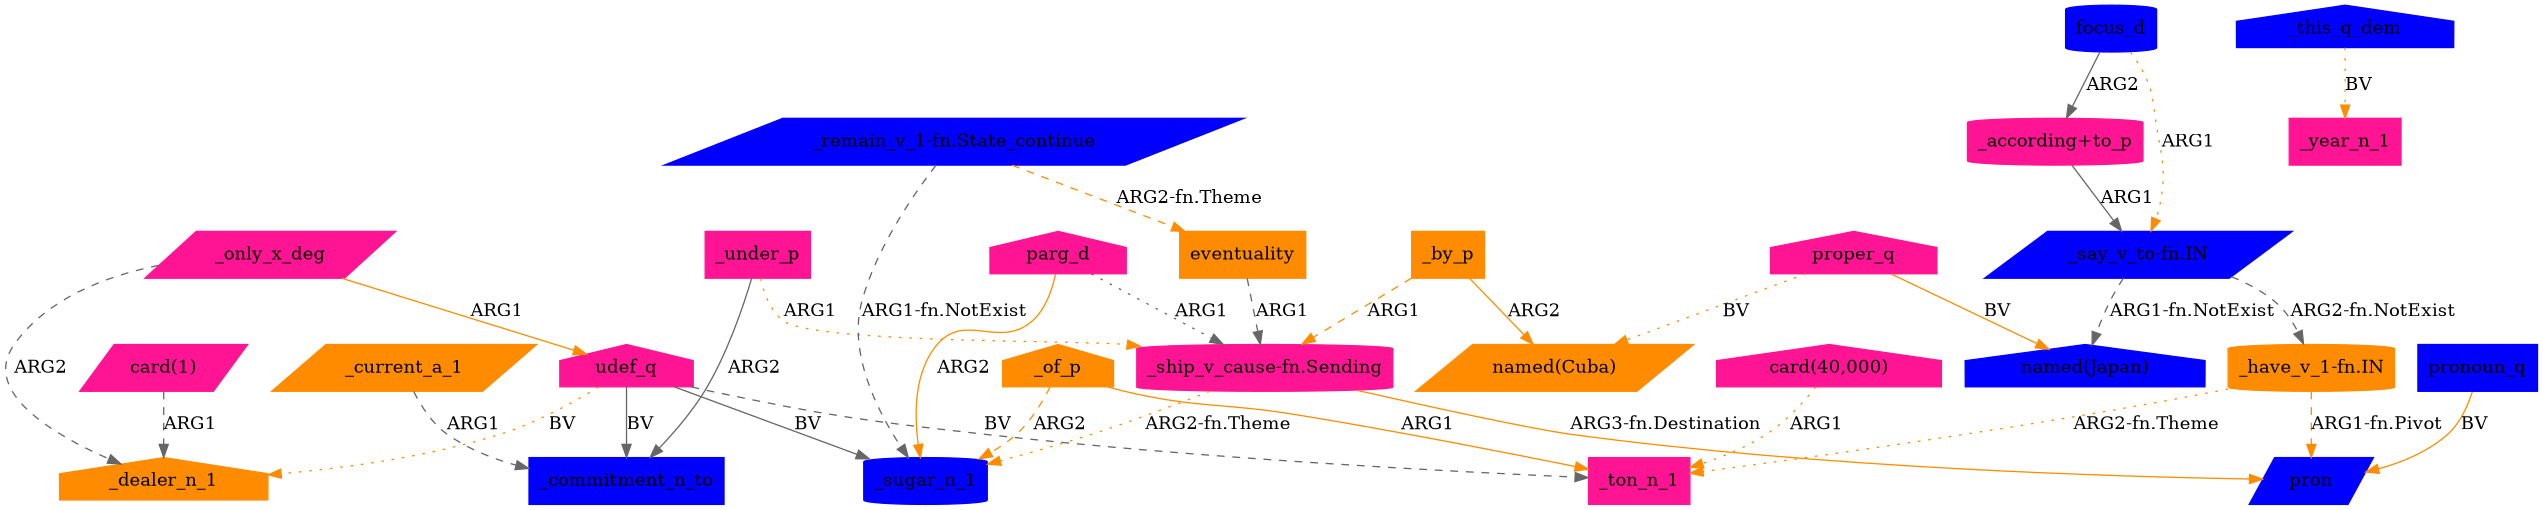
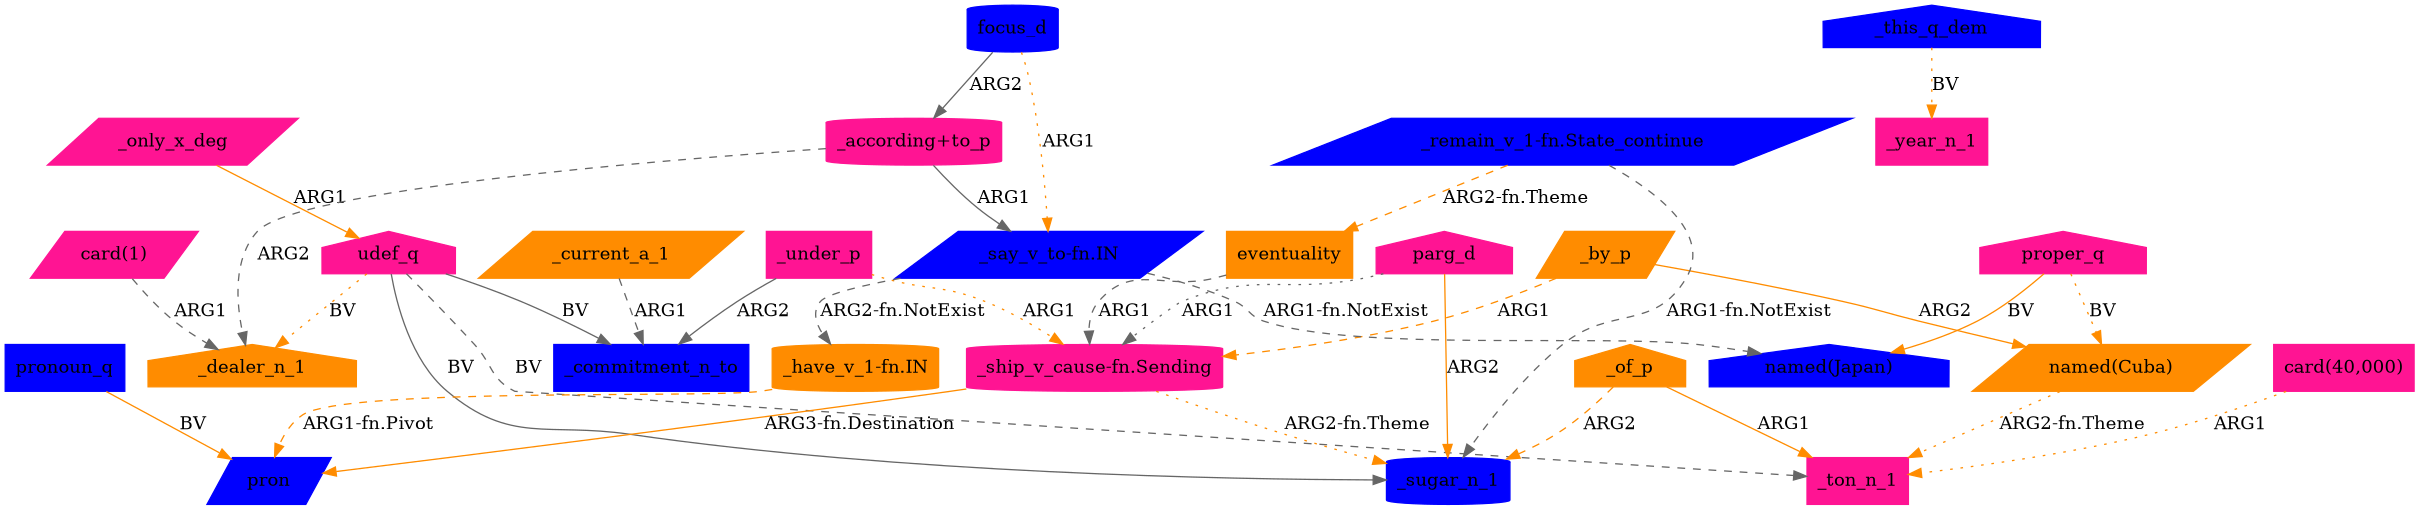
node "_by_p": shape box -> parallelogram
edge "_only_x_deg" -> "_dealer_n_1": now "_according+to_p" -> "_dealer_n_1"
node "card(40,000)": shape house -> box
edge "_have_v_1-fn.IN" -> "_ton_n_1": now "named(Cuba)" -> "_ton_n_1"
